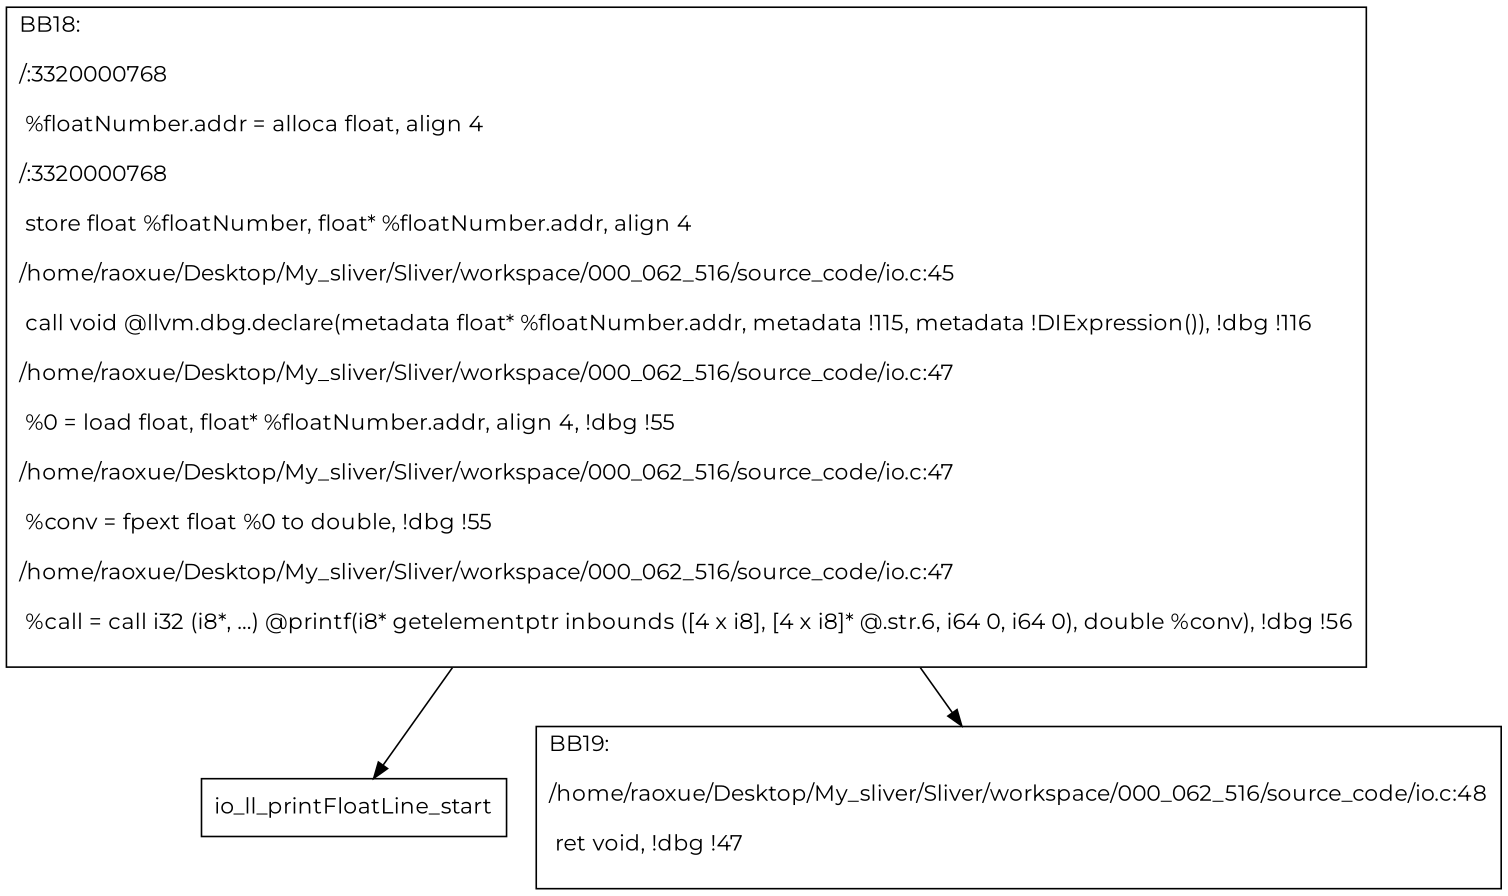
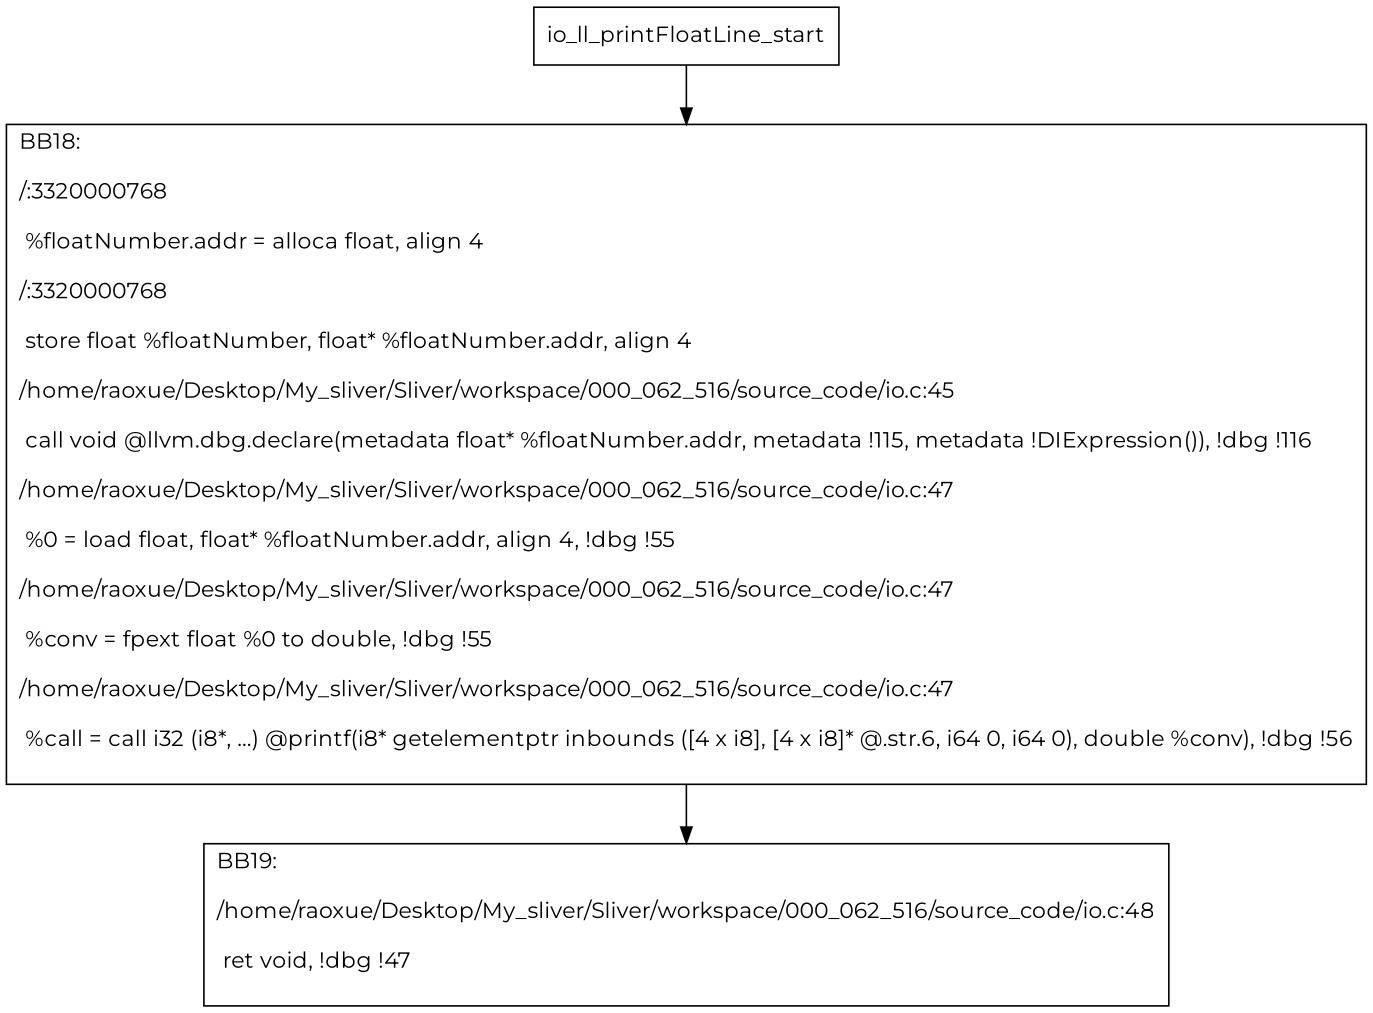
edge "BB18:" -> "io_ll_printFloatLine_start": reversed
